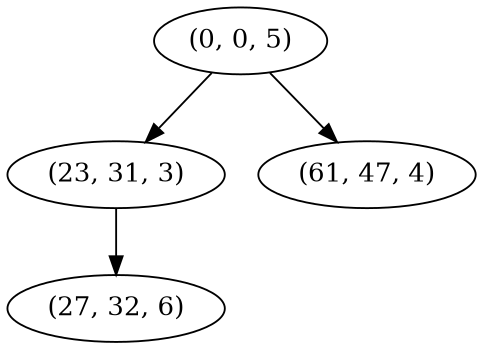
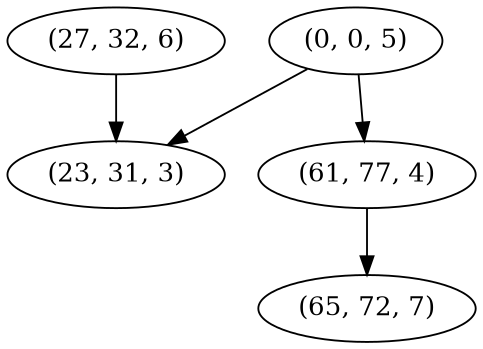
node "(61, 47, 4)": label "(61, 47, 4)" -> "(61, 77, 4)"
edge "(23, 31, 3)" -> "(27, 32, 6)": reversed
node "(65, 72, 7)": added
